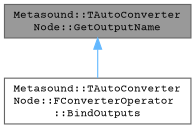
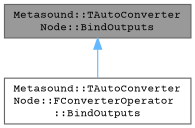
node "Metasound::TAutoConverter Node::GetOutputName": label "Metasound::TAutoConverter Node::GetOutputName" -> "Metasound::TAutoConverter Node::BindOutputs"
